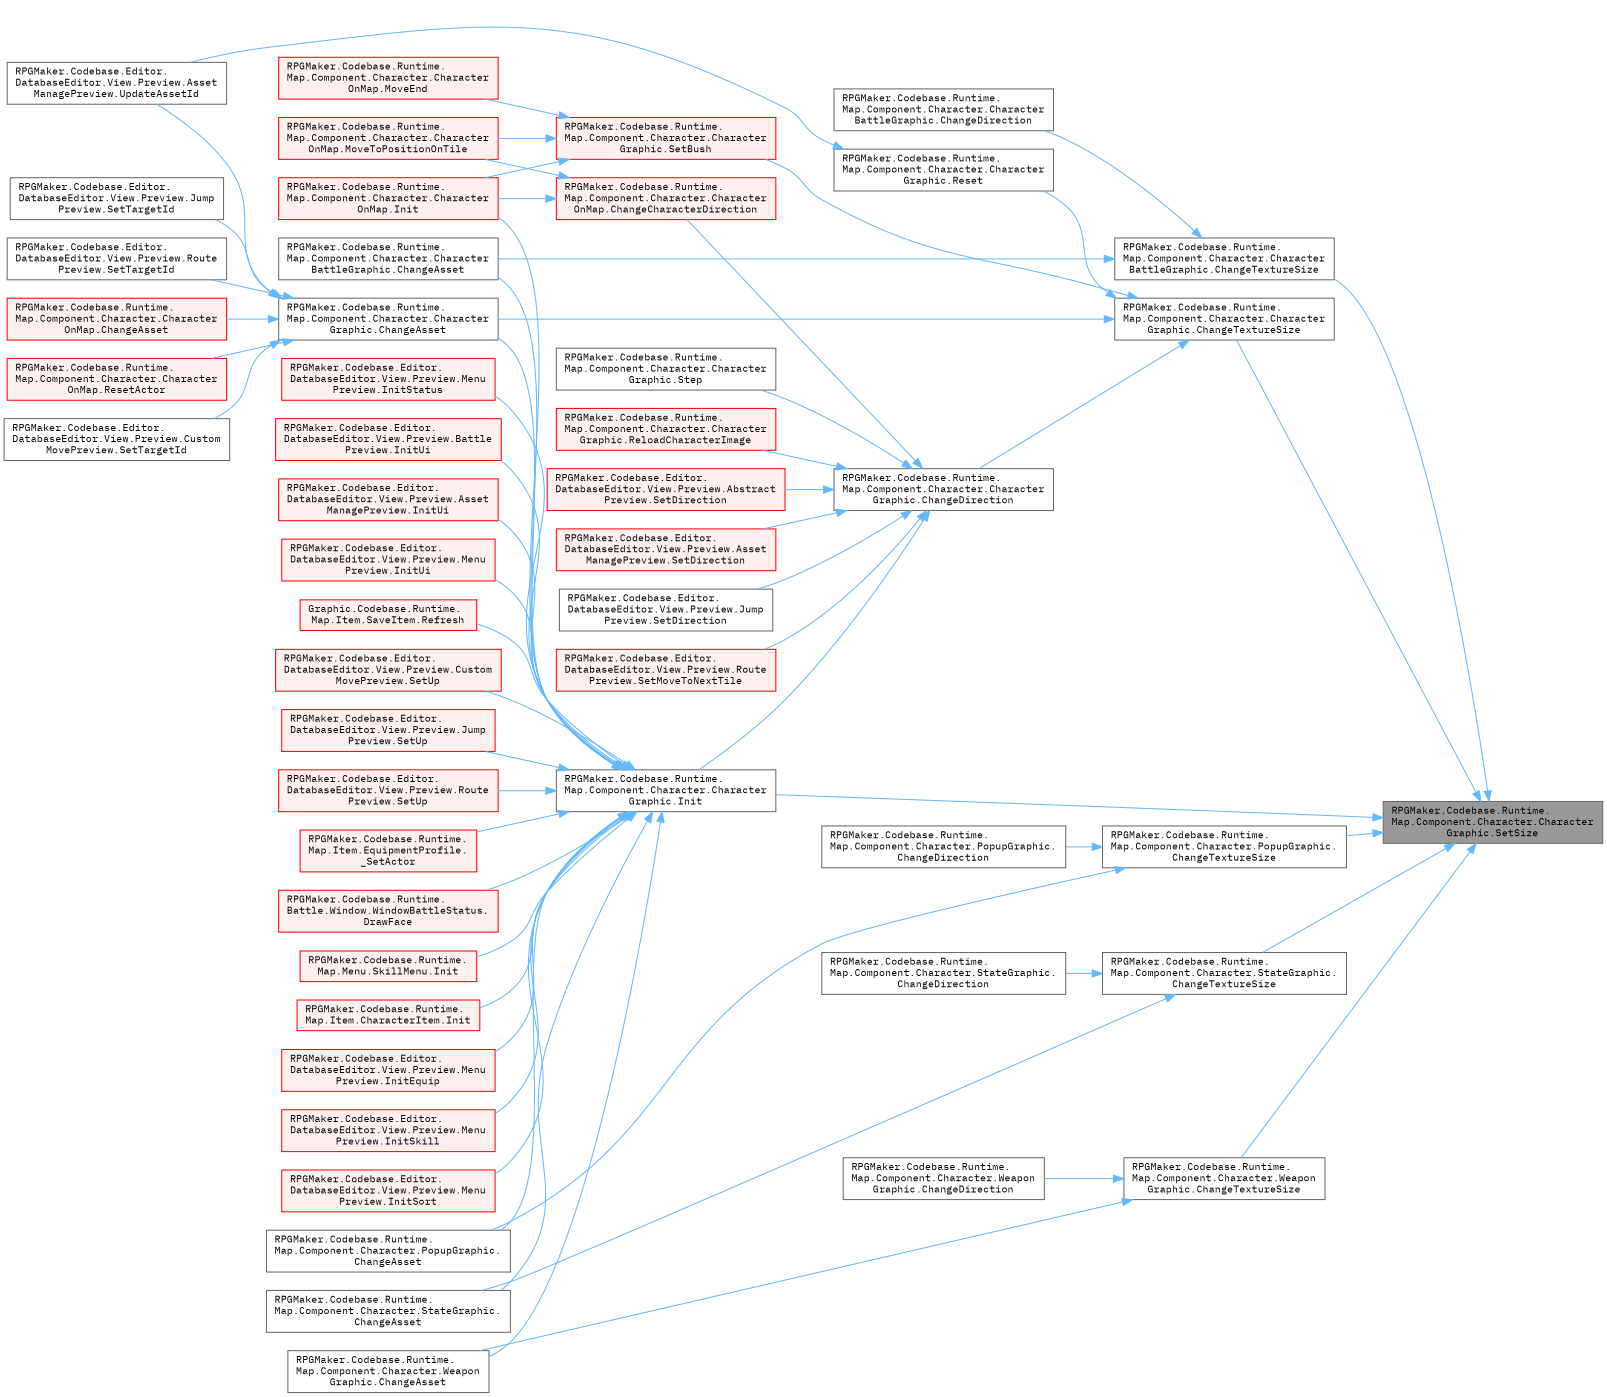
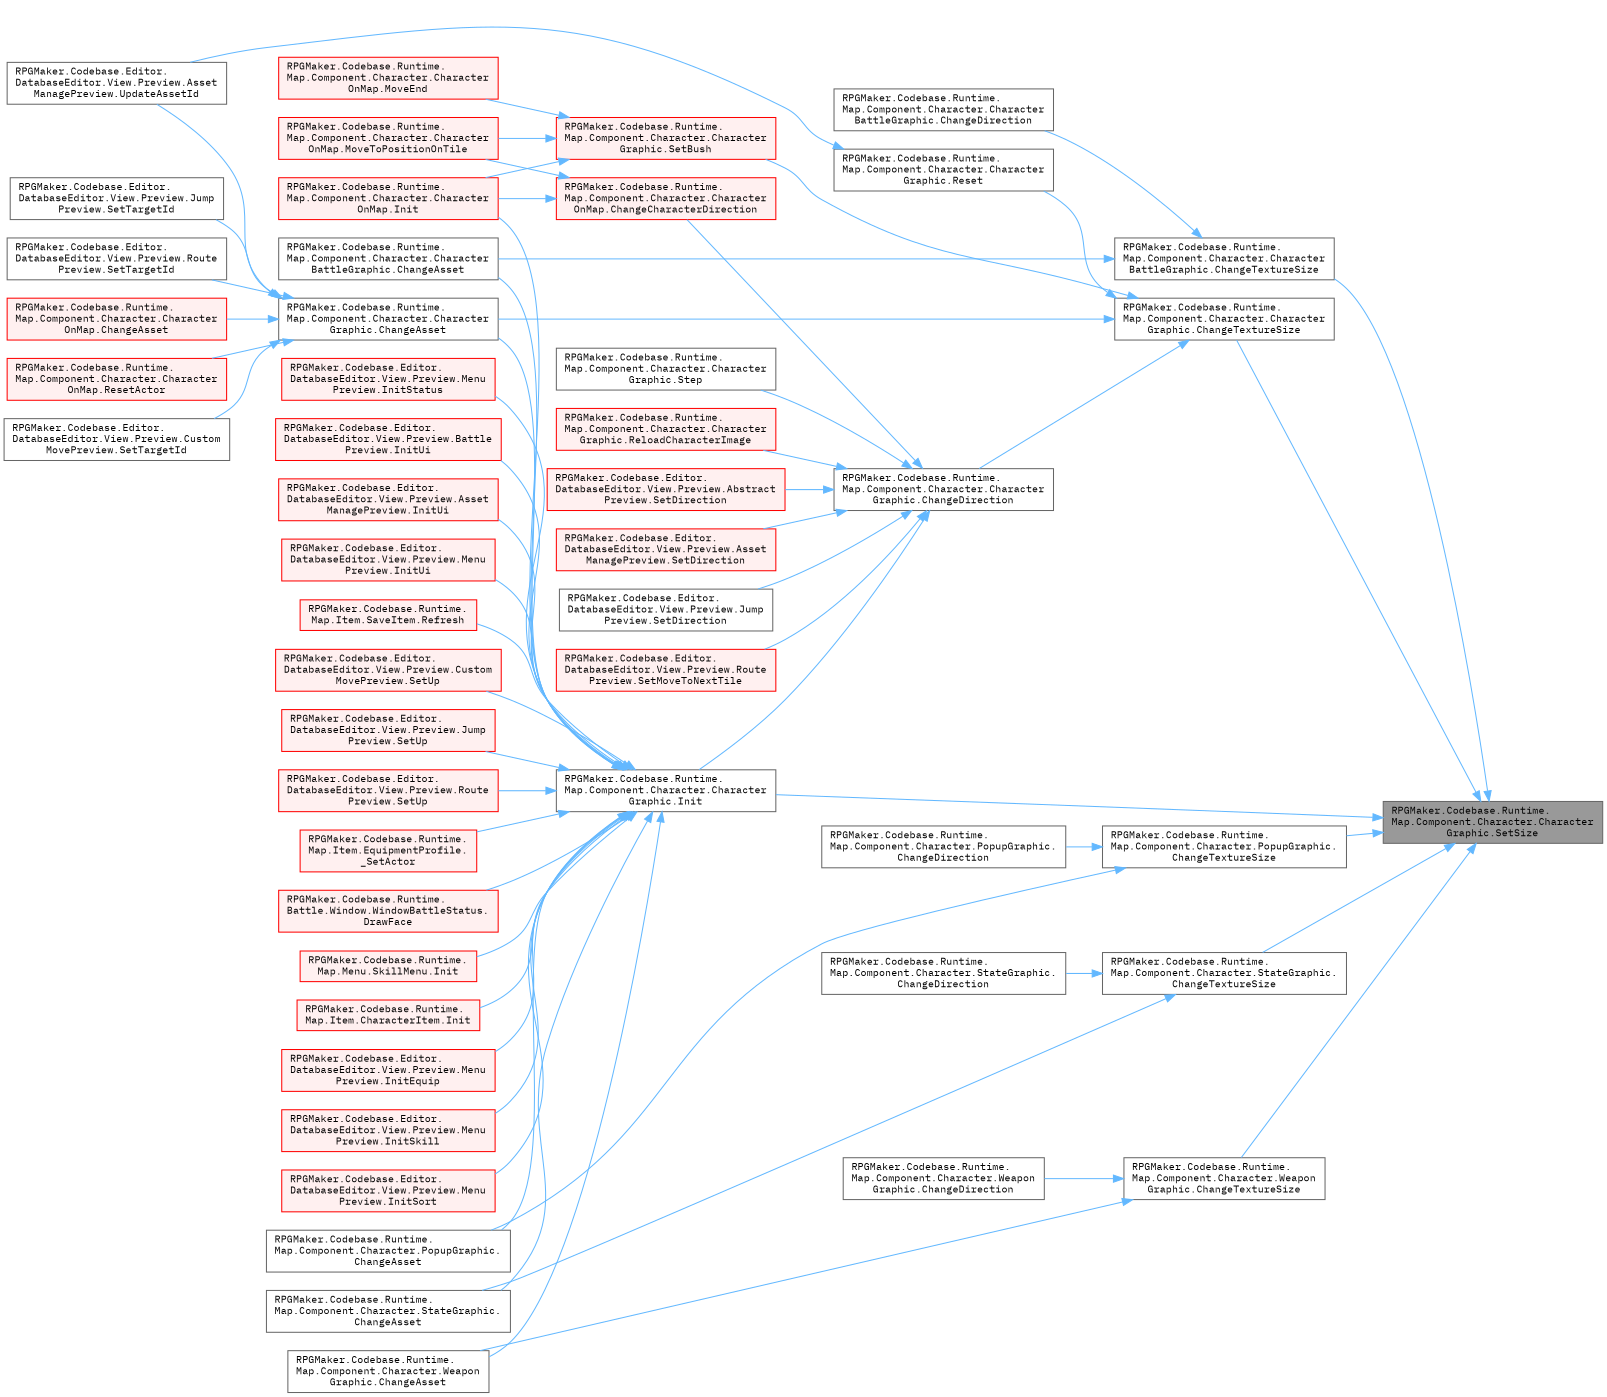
node "Graphic.Codebase.Runtime. Map.Item.SaveItem.Refresh": label "Graphic.Codebase.Runtime. Map.Item.SaveItem.Refresh" -> "RPGMaker.Codebase.Runtime. Map.Item.SaveItem.Refresh"
